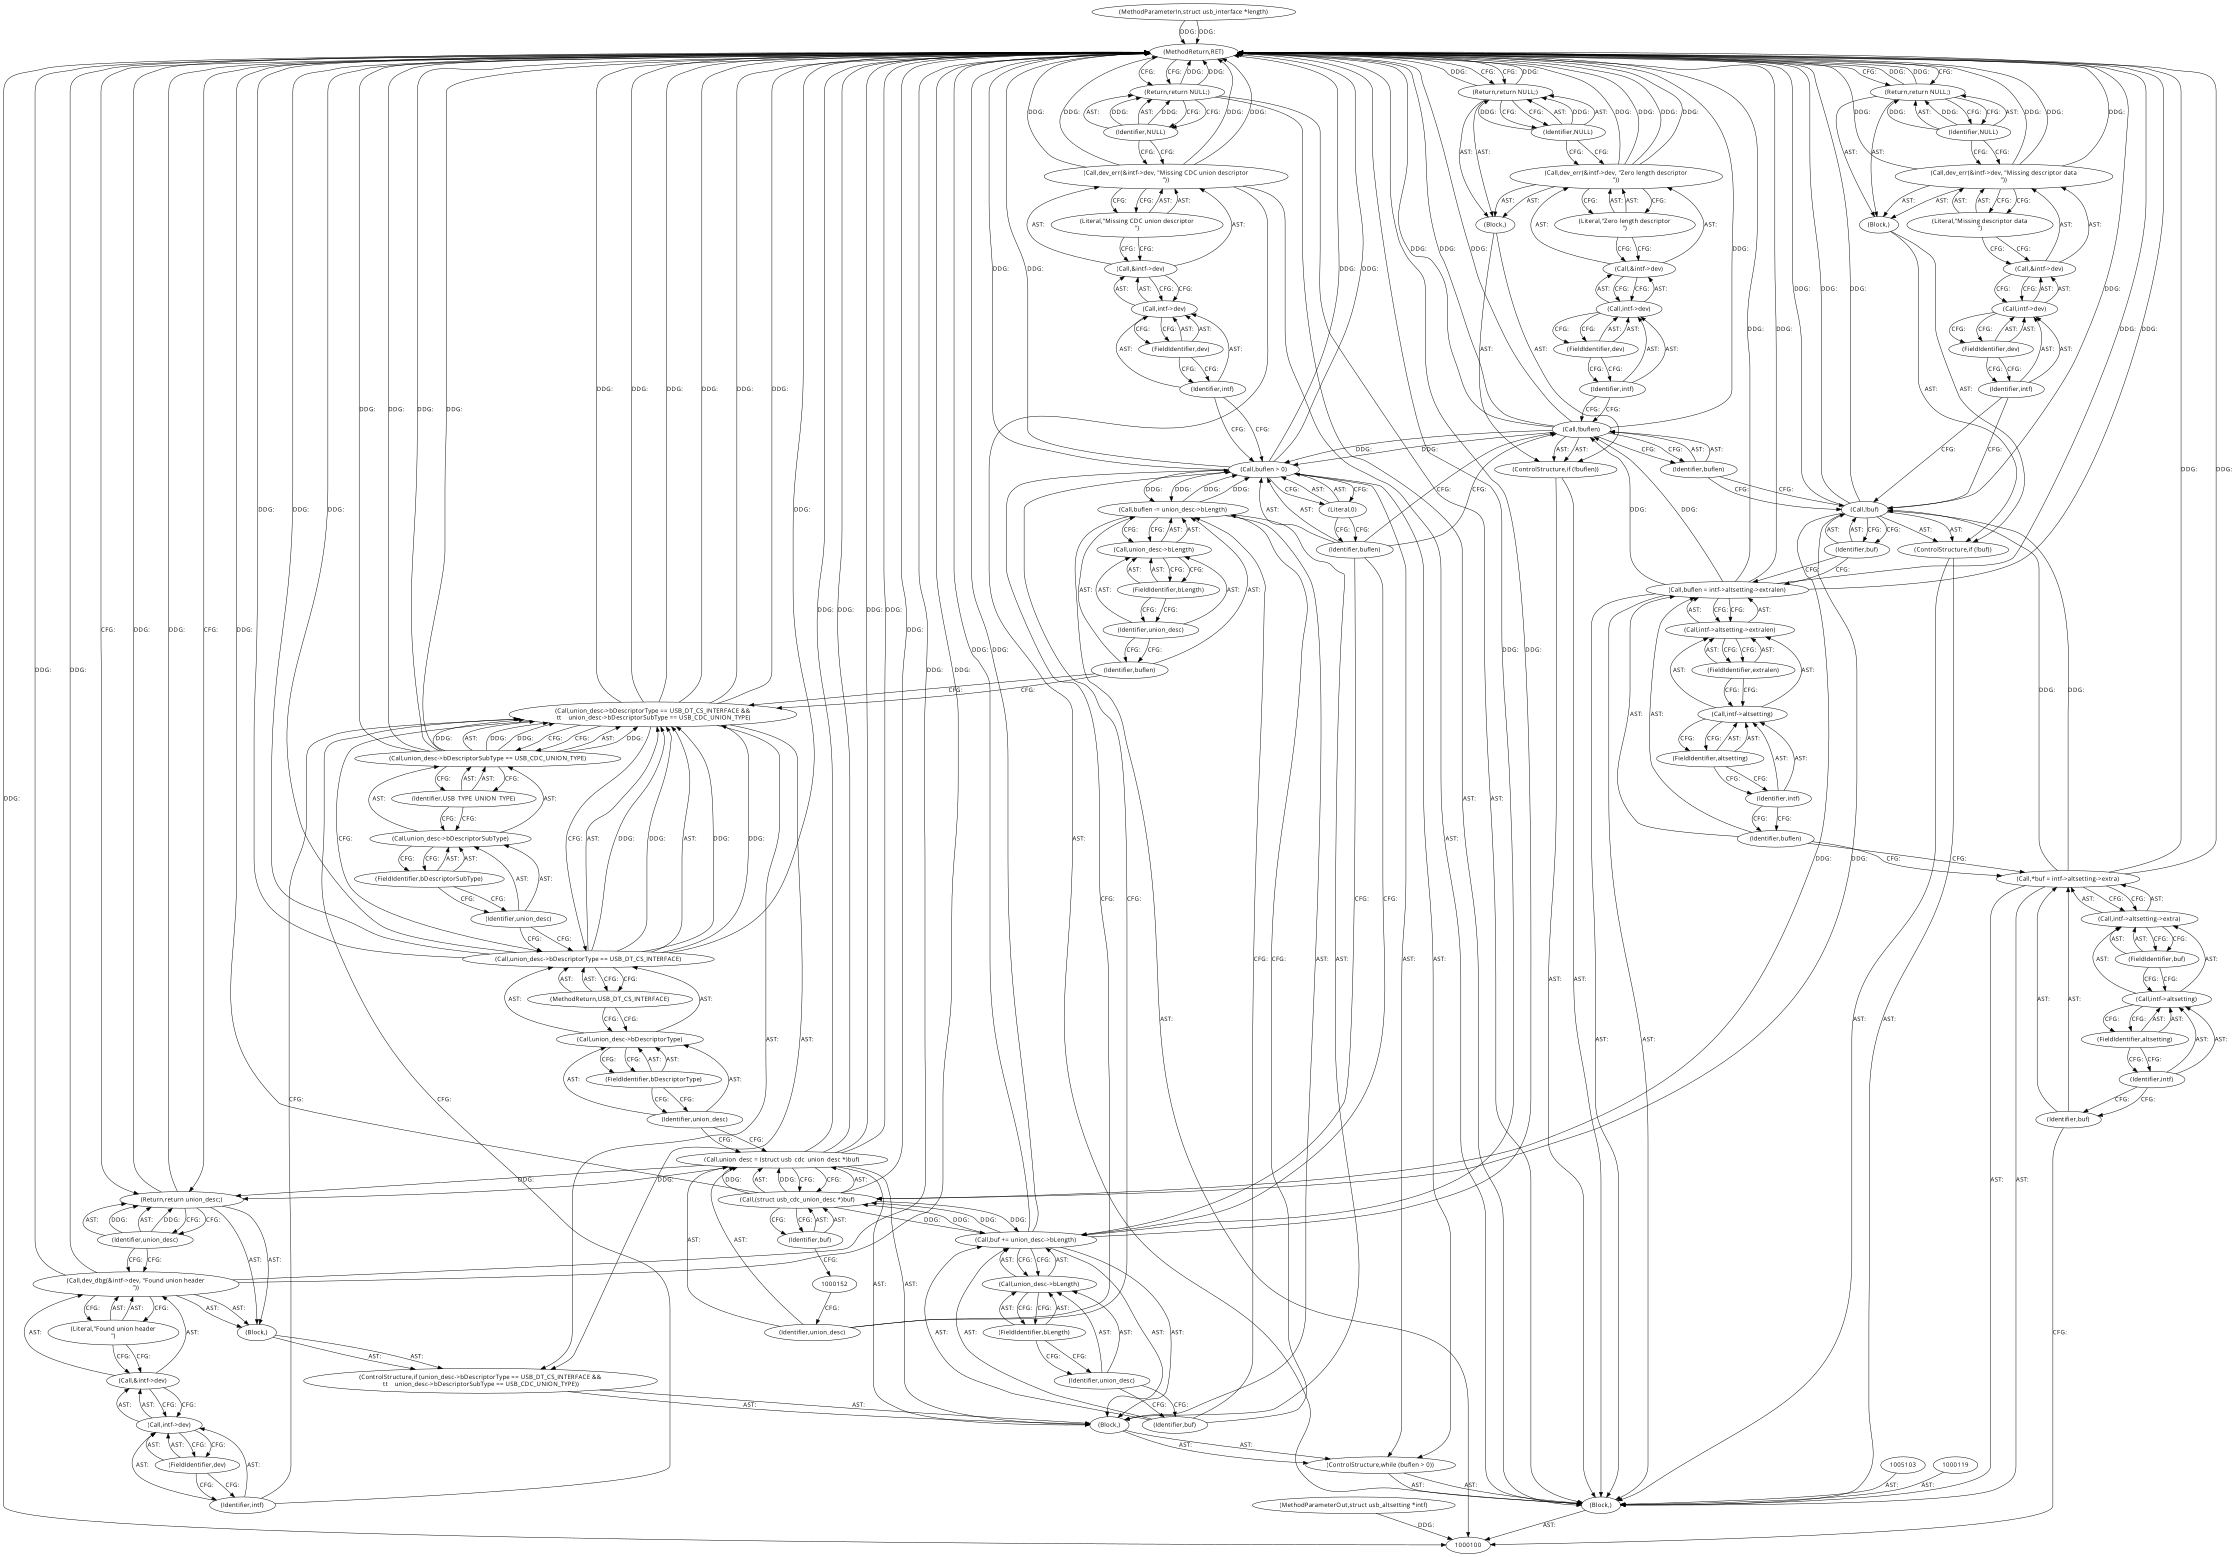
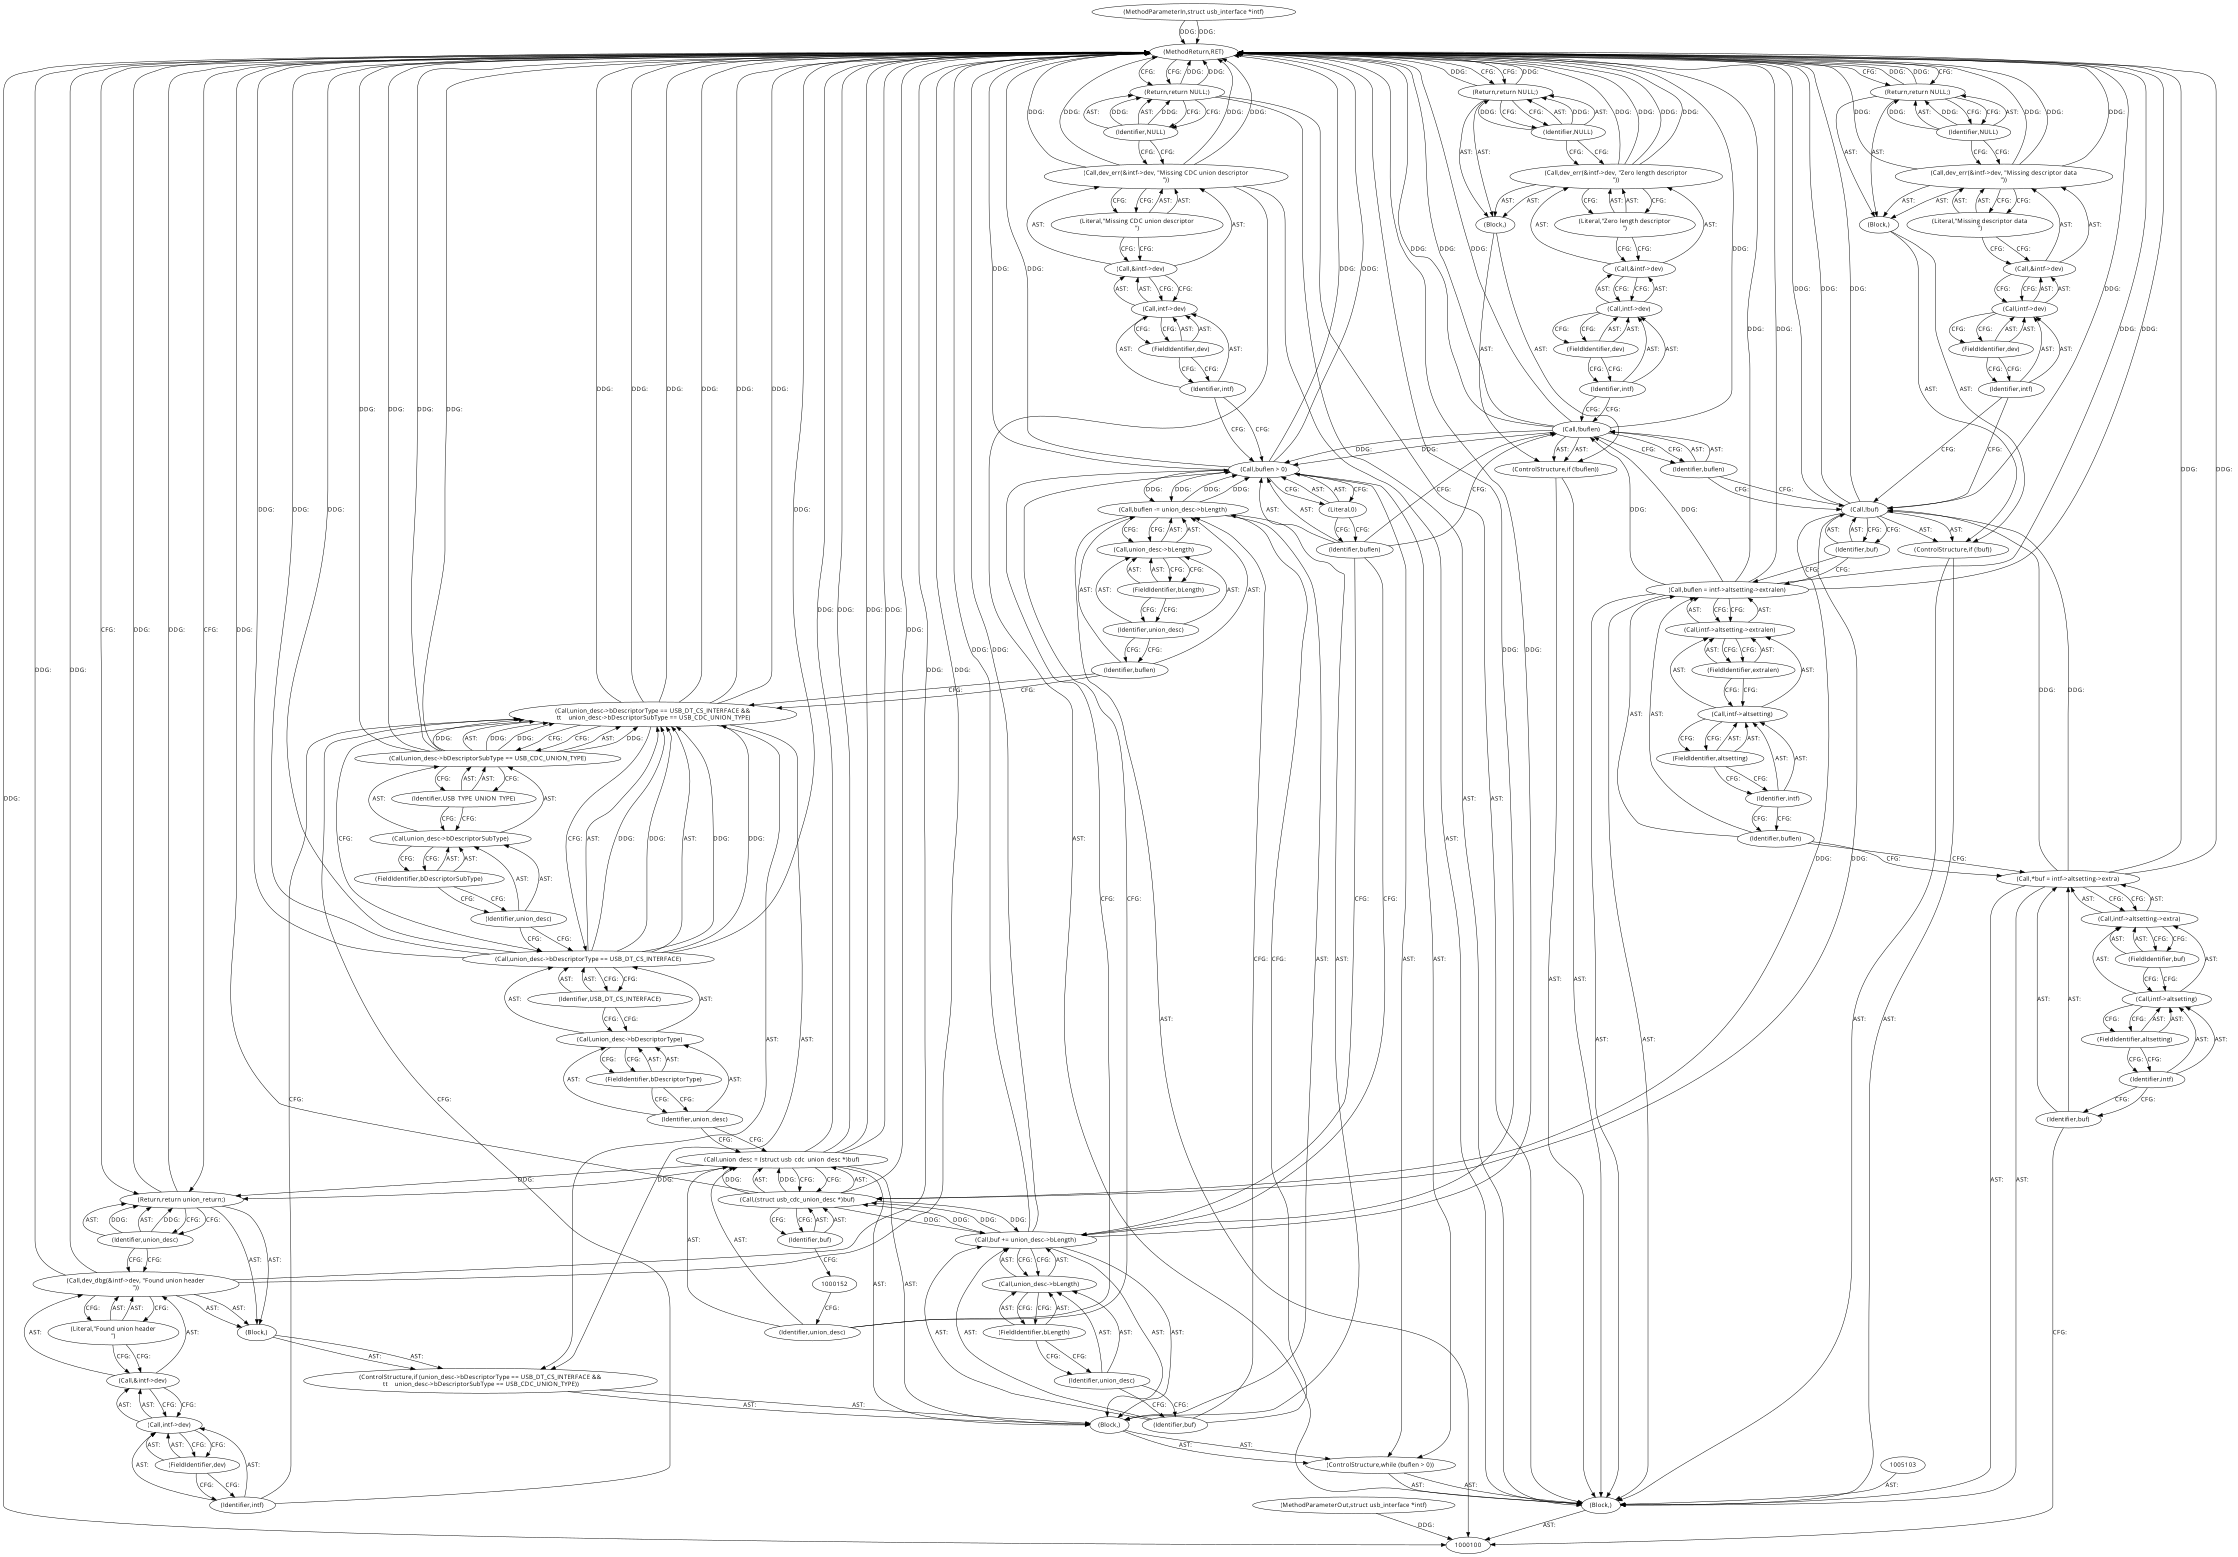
node "(MethodParameterIn,struct usb_interface *length)": label "(MethodParameterIn,struct usb_interface *length)" -> "(MethodParameterIn,struct usb_interface *intf)"
node "(MethodReturn,USB_DT_CS_INTERFACE)": label "(MethodReturn,USB_DT_CS_INTERFACE)" -> "(Identifier,USB_DT_CS_INTERFACE)"
node "(Return,return union_desc;)": label "(Return,return union_desc;)" -> "(Return,return union_return;)"
node "1000119": removed
node "(MethodParameterOut,struct usb_altsetting *intf)": label "(MethodParameterOut,struct usb_altsetting *intf)" -> "(MethodParameterOut,struct usb_interface *intf)"
